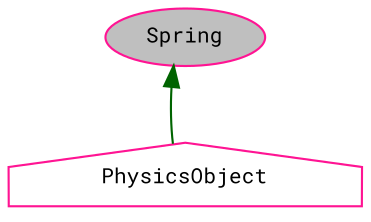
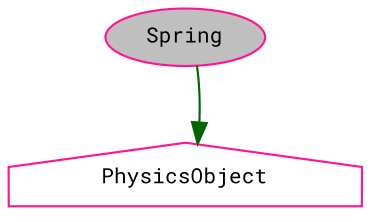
edge "PhysicsObject" -> "Spring": reversed
